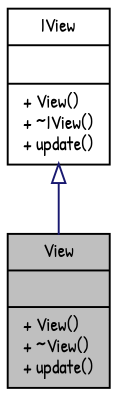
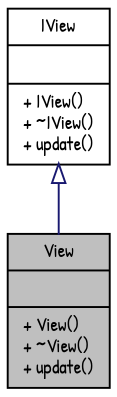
node "IView": text "+ View()" -> "+ IView()"
